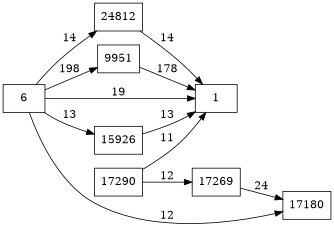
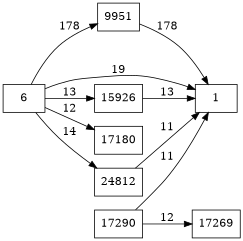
edge "24812" -> "1": label "14" -> "11"
edge "6" -> "9951": label "198" -> "178"
edge "17269" -> "17180": removed, label "24"
